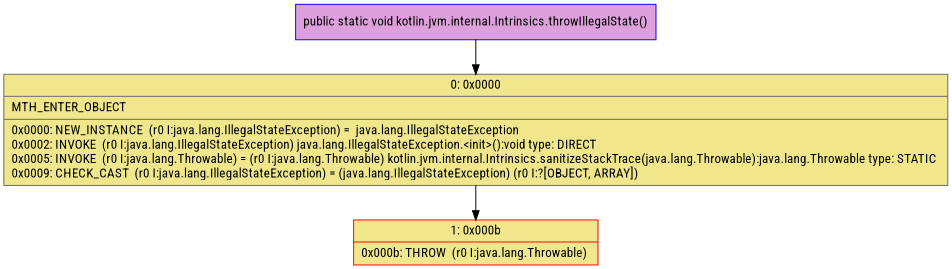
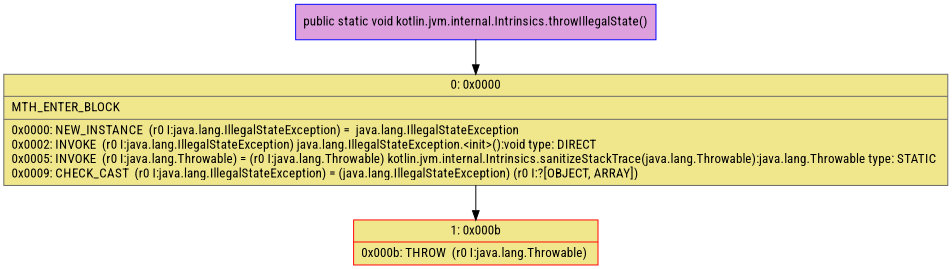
node "0: 0x0000": text "MTH_ENTER_OBJECT" -> "MTH_ENTER_BLOCK"
